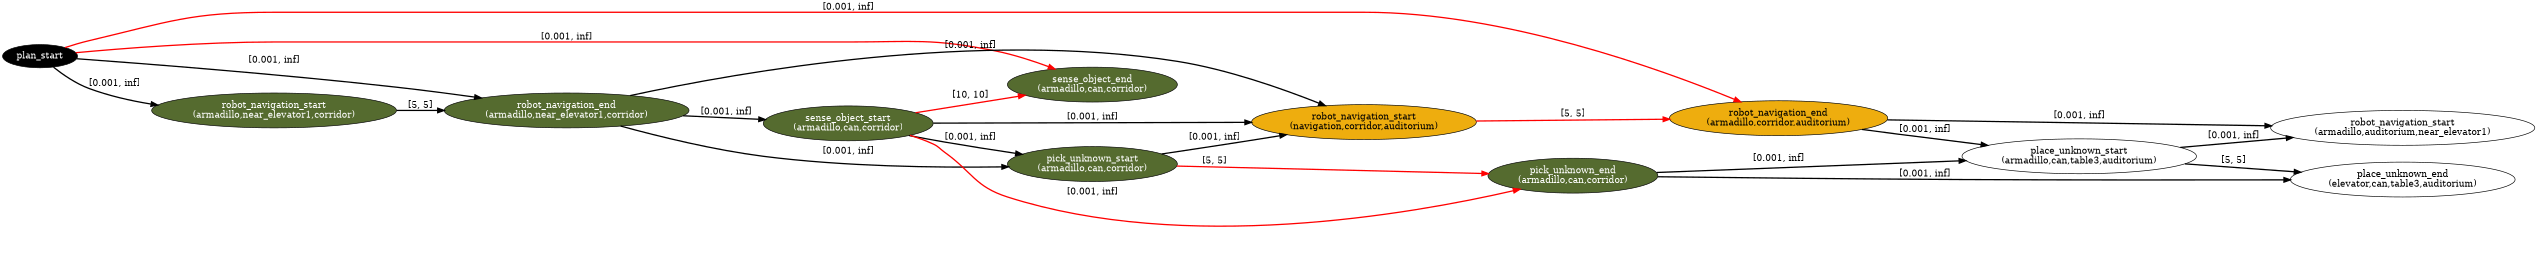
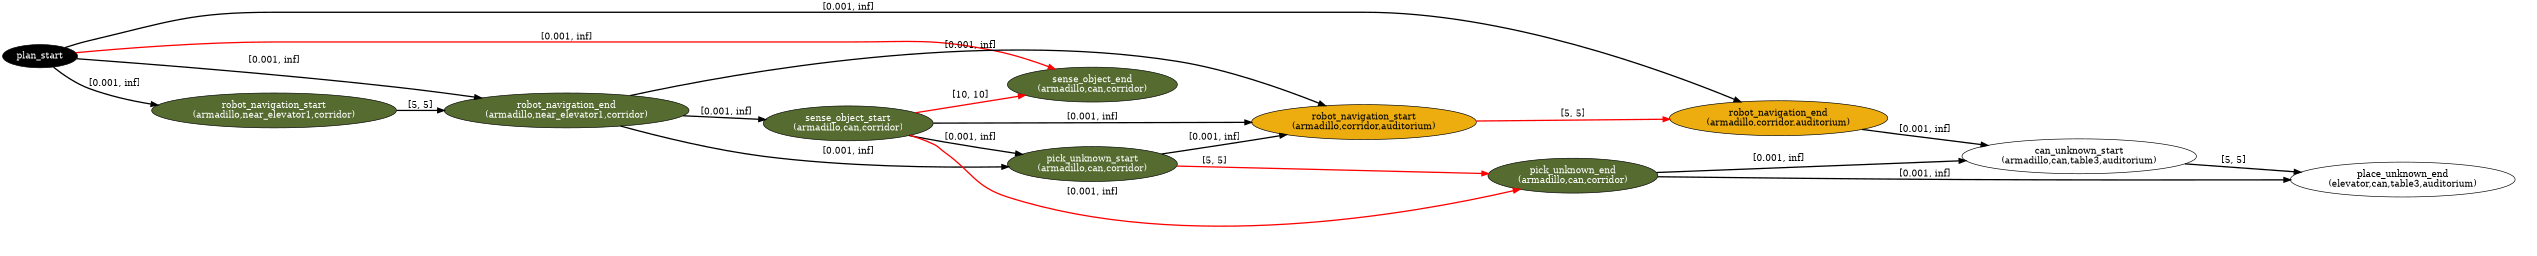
edge "plan_start" -> "robot_navigation_end (armadillo,corridor,auditorium)": color red -> black
node "robot_navigation_start (navigation,corridor,auditorium)": label "robot_navigation_start (navigation,corridor,auditorium)" -> "robot_navigation_start (armadillo,corridor,auditorium)"
node "robot_navigation_start (armadillo,auditorium,near_elevator1)": removed
node "place_unknown_start (armadillo,can,table3,auditorium)": label "place_unknown_start (armadillo,can,table3,auditorium)" -> "can_unknown_start (armadillo,can,table3,auditorium)"
